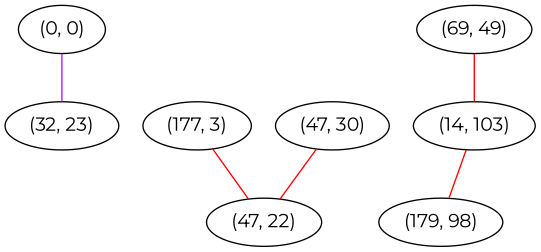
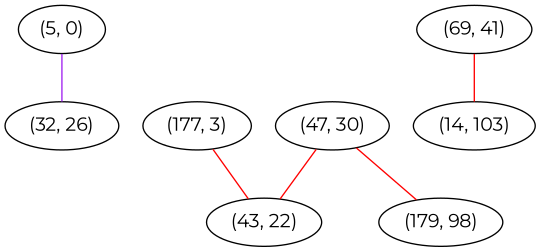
node "(0, 0)": label "(0, 0)" -> "(5, 0)"
node "(69, 49)": label "(69, 49)" -> "(69, 41)"
node "(32, 23)": label "(32, 23)" -> "(32, 26)"
edge "(14, 103)" -- "(179, 98)": now "(47, 30)" -- "(179, 98)"
node "(47, 22)": label "(47, 22)" -> "(43, 22)"
